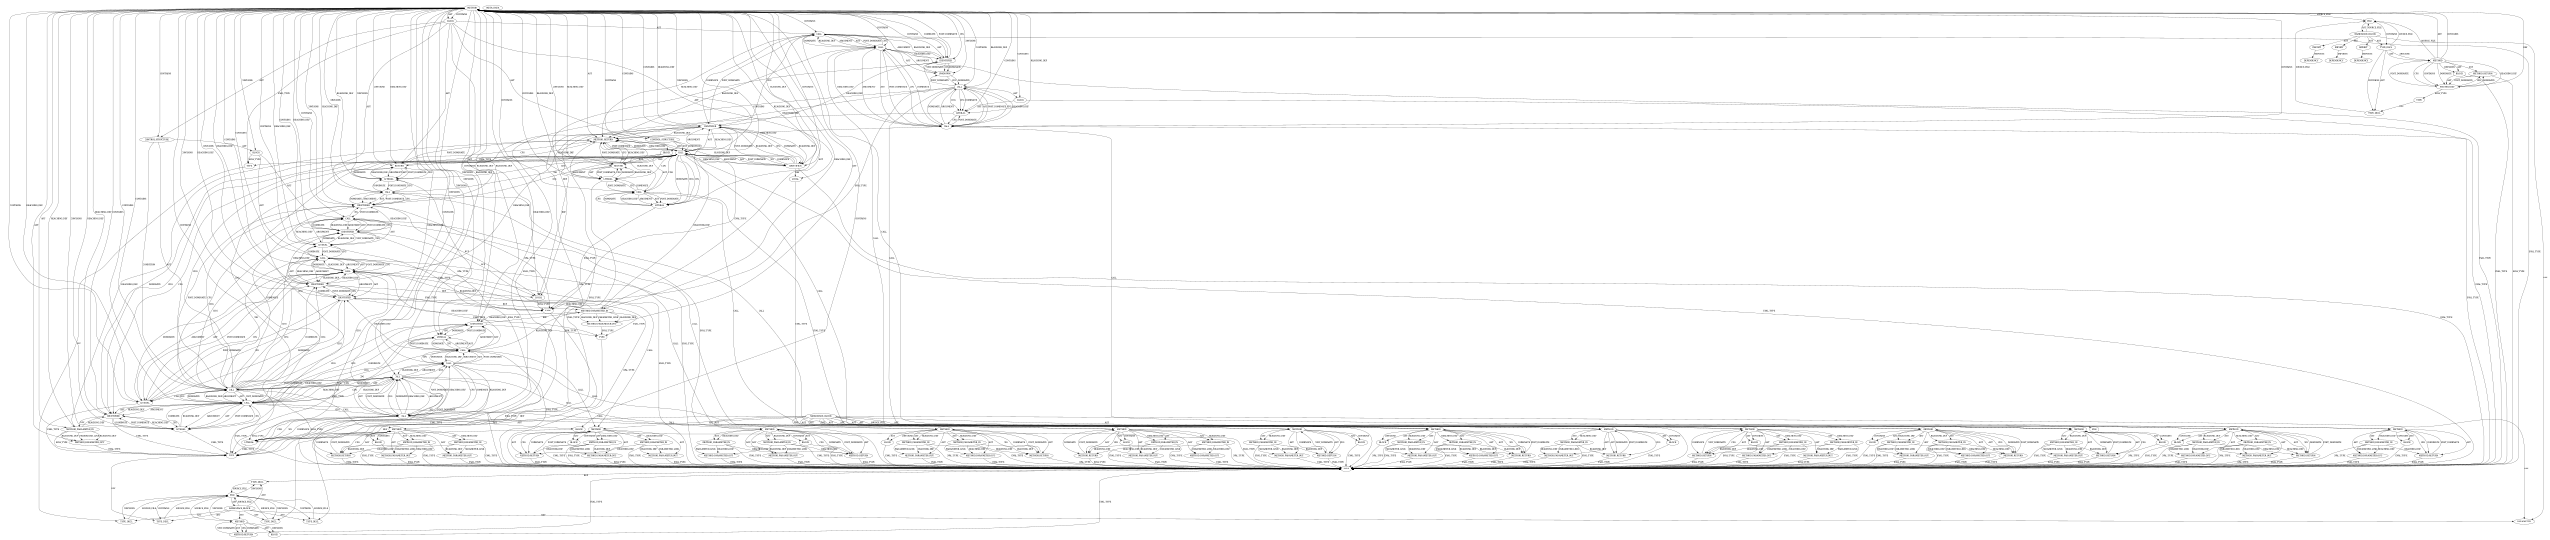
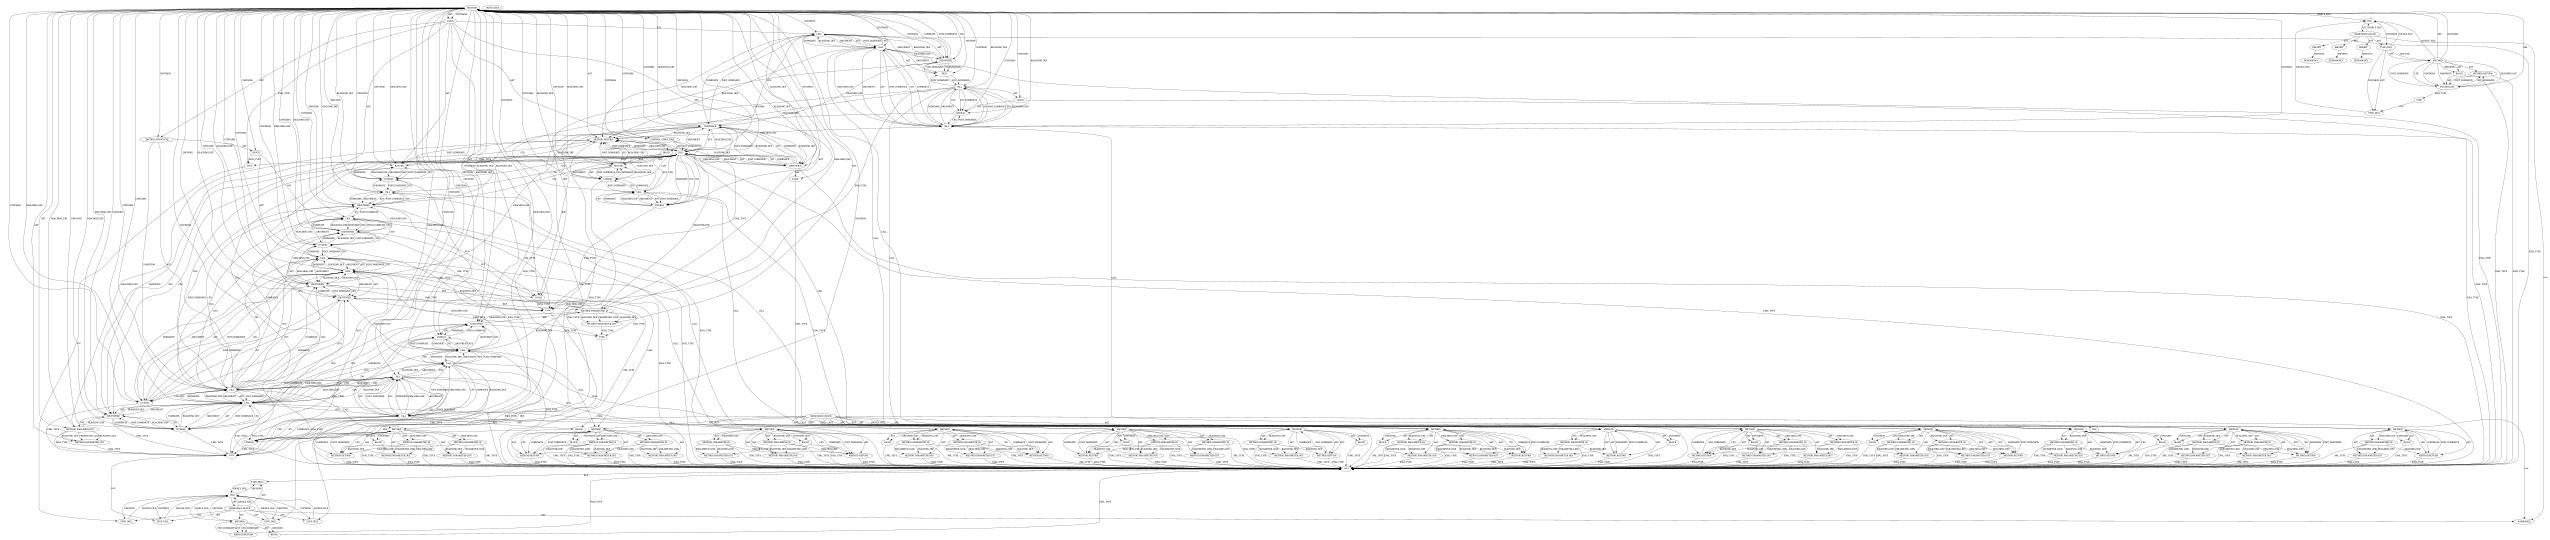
node "UNKNOWN": label "UNKNOWN" -> "DECL"
node "PARAMETER": label "PARAMETER" -> "NAMESPACE"
